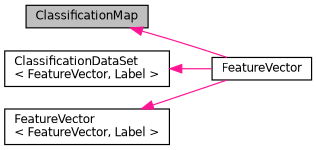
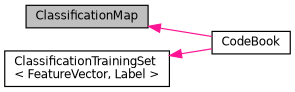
node "ClassificationDataSet < FeatureVector, Label >": removed
node "FeatureVector": label "FeatureVector" -> "CodeBook"
node "FeatureVector < FeatureVector, Label >": label "FeatureVector < FeatureVector, Label >" -> "ClassificationTrainingSet < FeatureVector, Label >"
